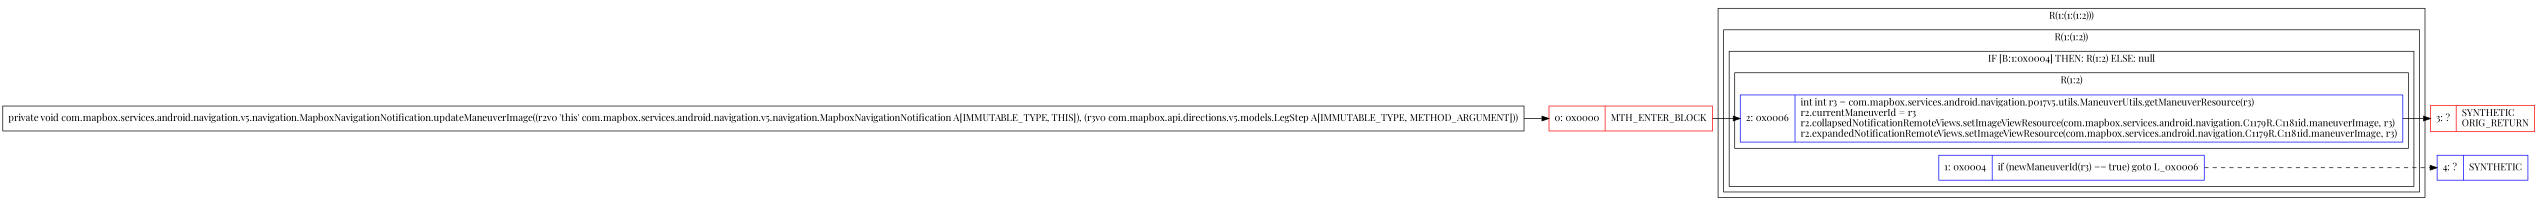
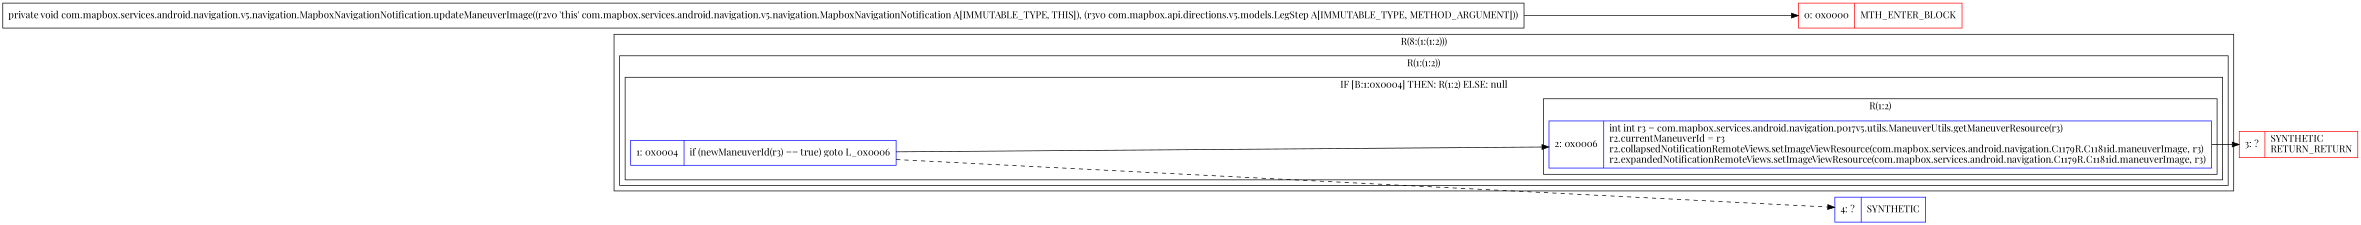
cluster "R(1:(1:(1:2)))": label "R(1:(1:(1:2)))" -> "R(8:(1:(1:2)))"
edge "0: 0x0000" -> "2: 0x0006": now "1: 0x0004" -> "2: 0x0006"
node "3: ?": text "ORIG_RETURN" -> "RETURN_RETURN"
